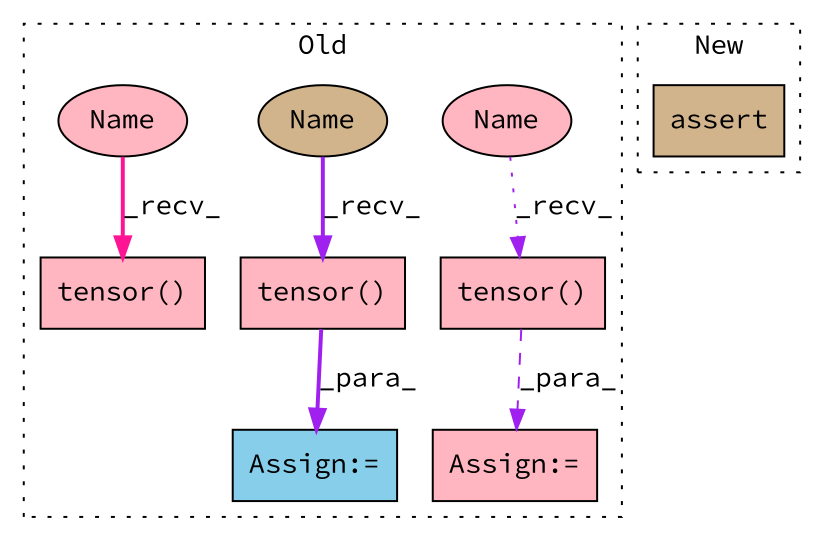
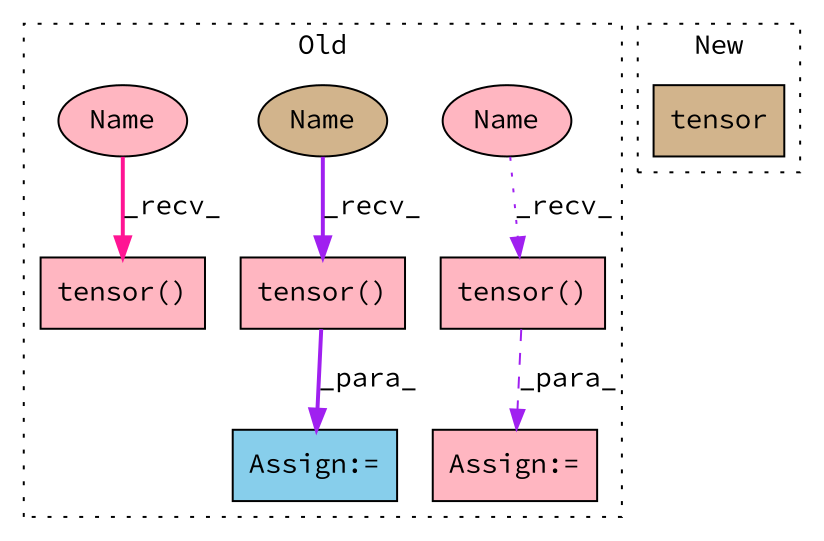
node "assert": label "assert" -> "tensor"
